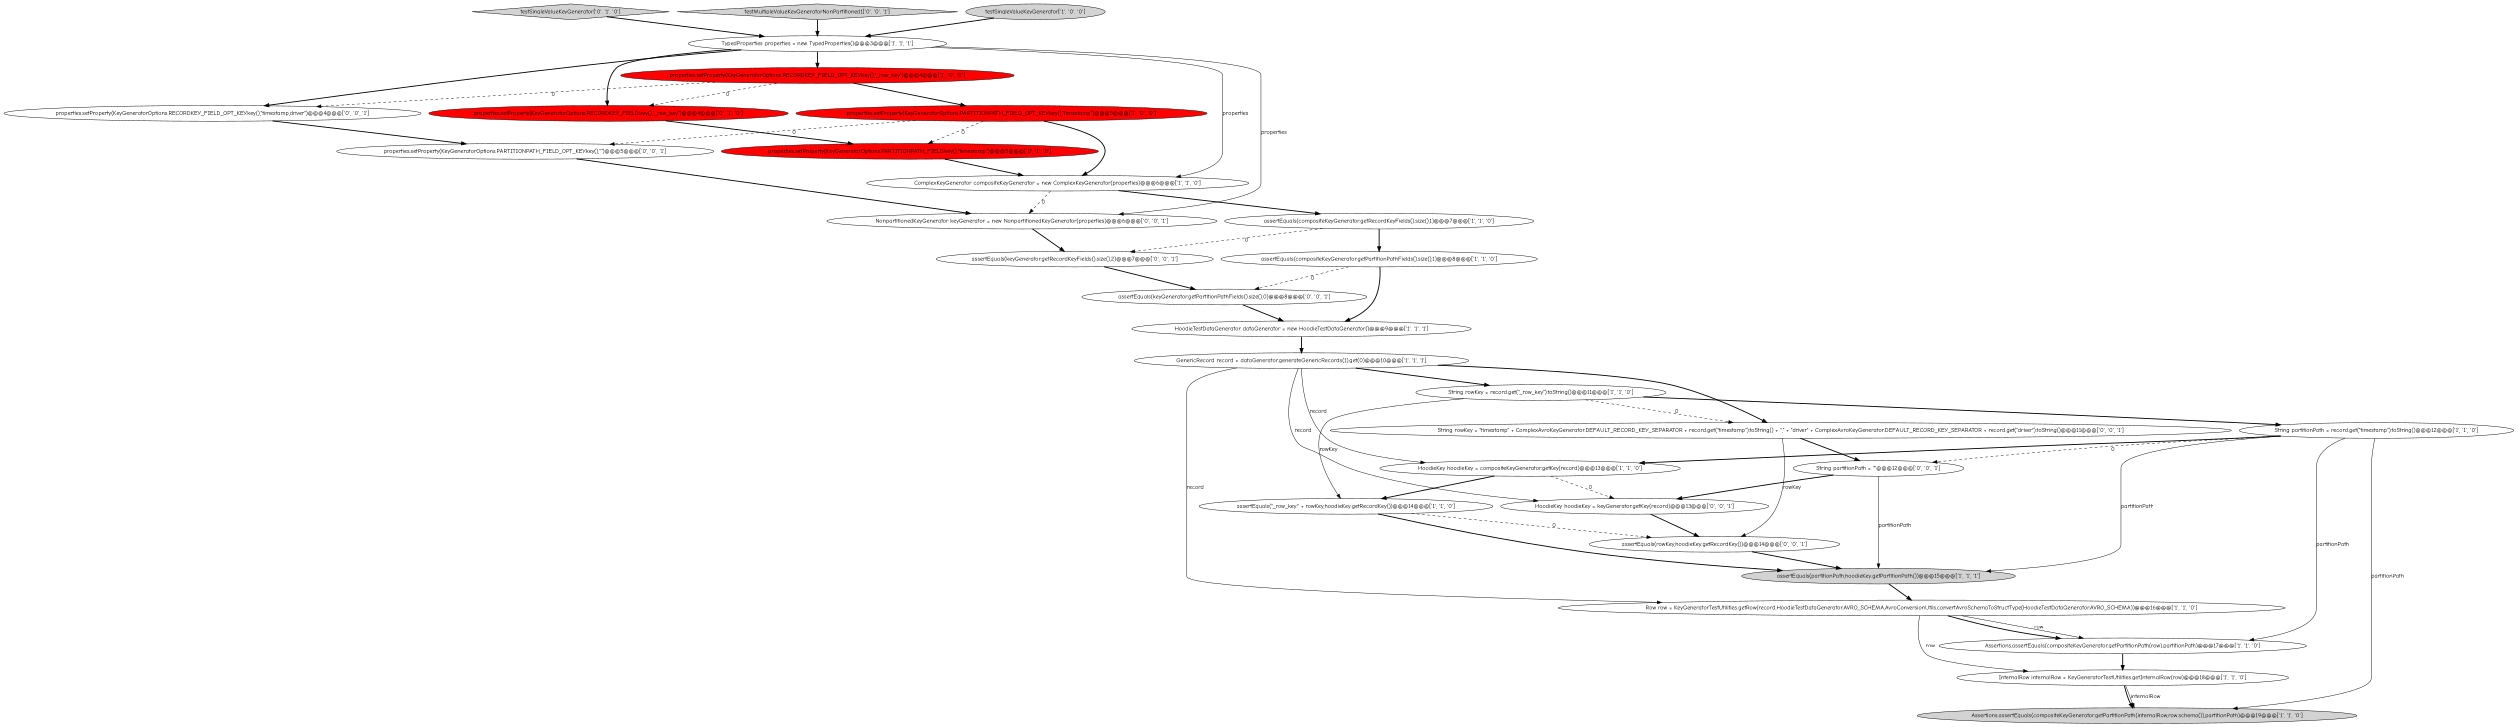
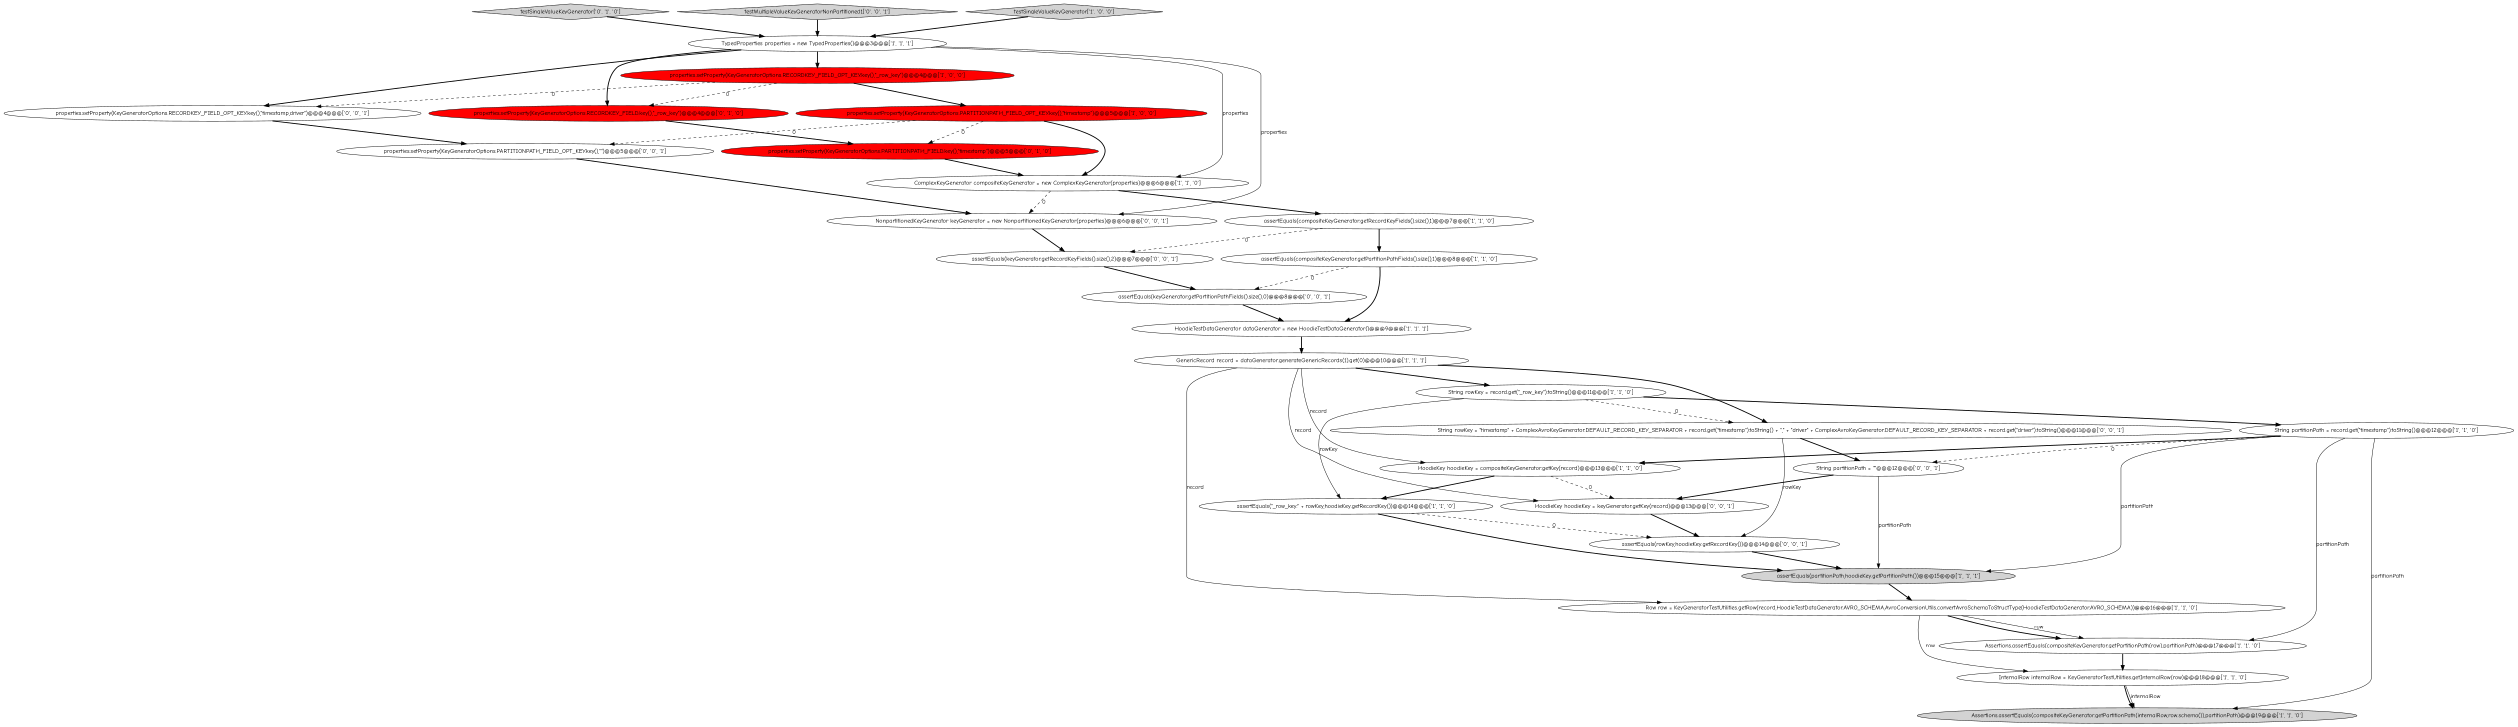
node "testSingleValueKeyGenerator['1', '0', '0']": shape ellipse -> diamond
